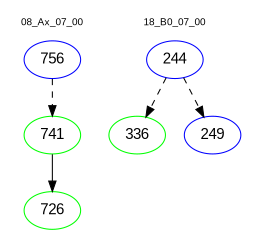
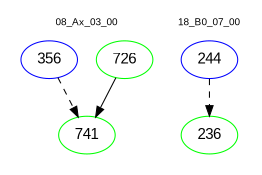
cluster "08_Ax_07_00": label "08_Ax_07_00" -> "08_Ax_03_00"
node "756": label "756" -> "356"
node "336": label "336" -> "236"
node "249": removed
edge "741" -> "726": reversed
